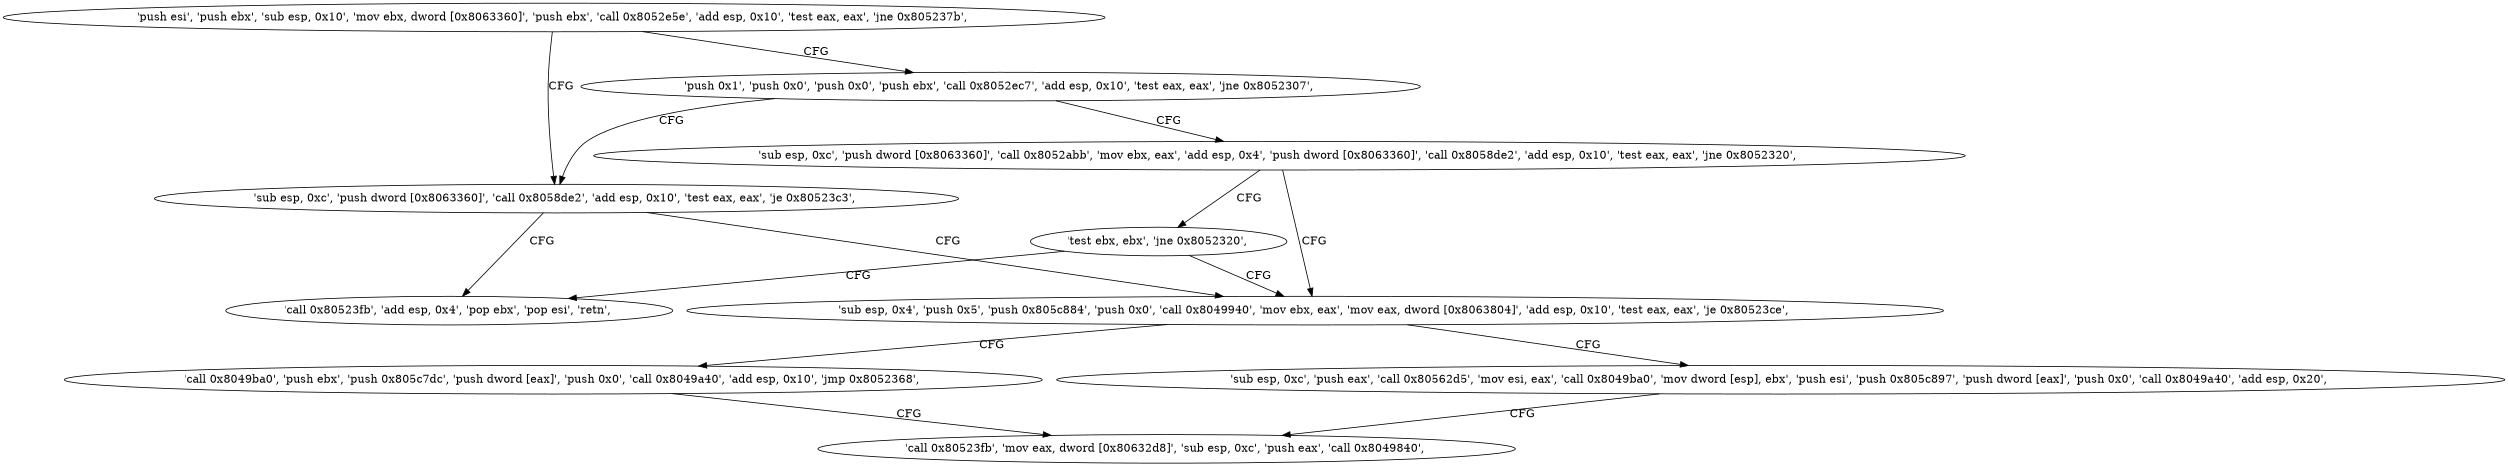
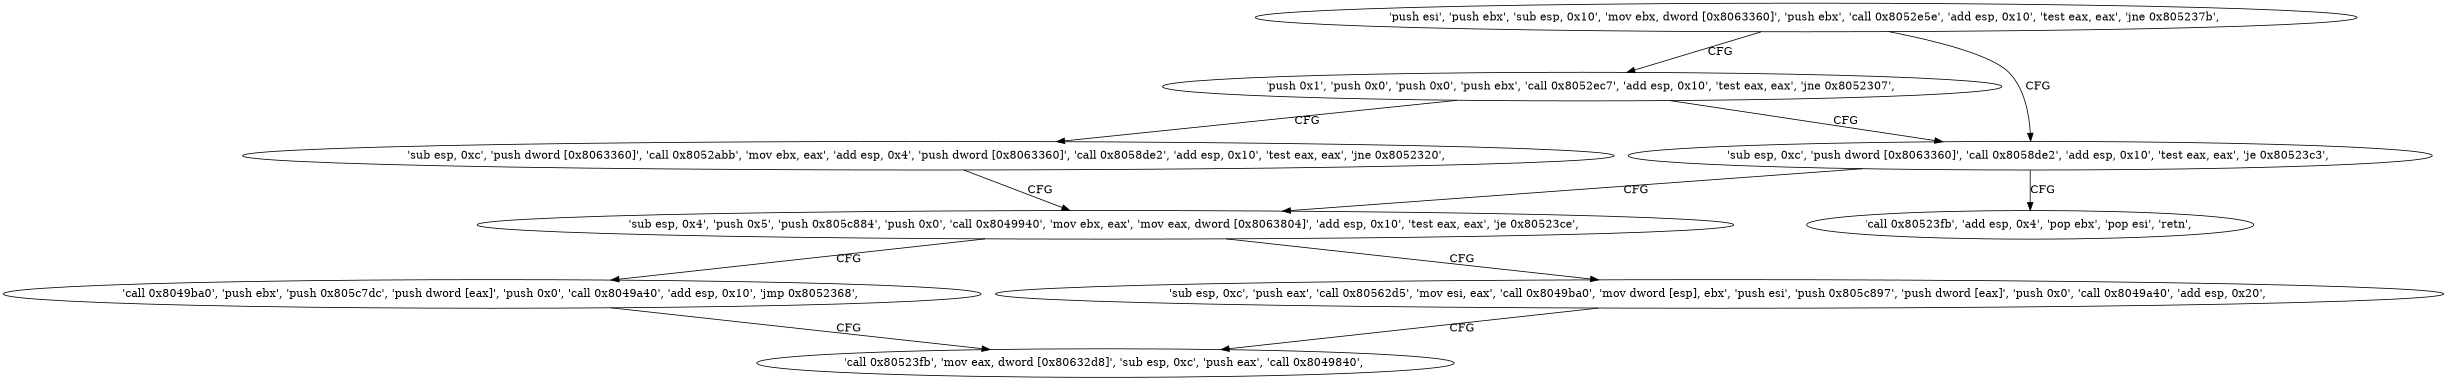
node "'test ebx, ebx', 'jne 0x8052320',": removed
